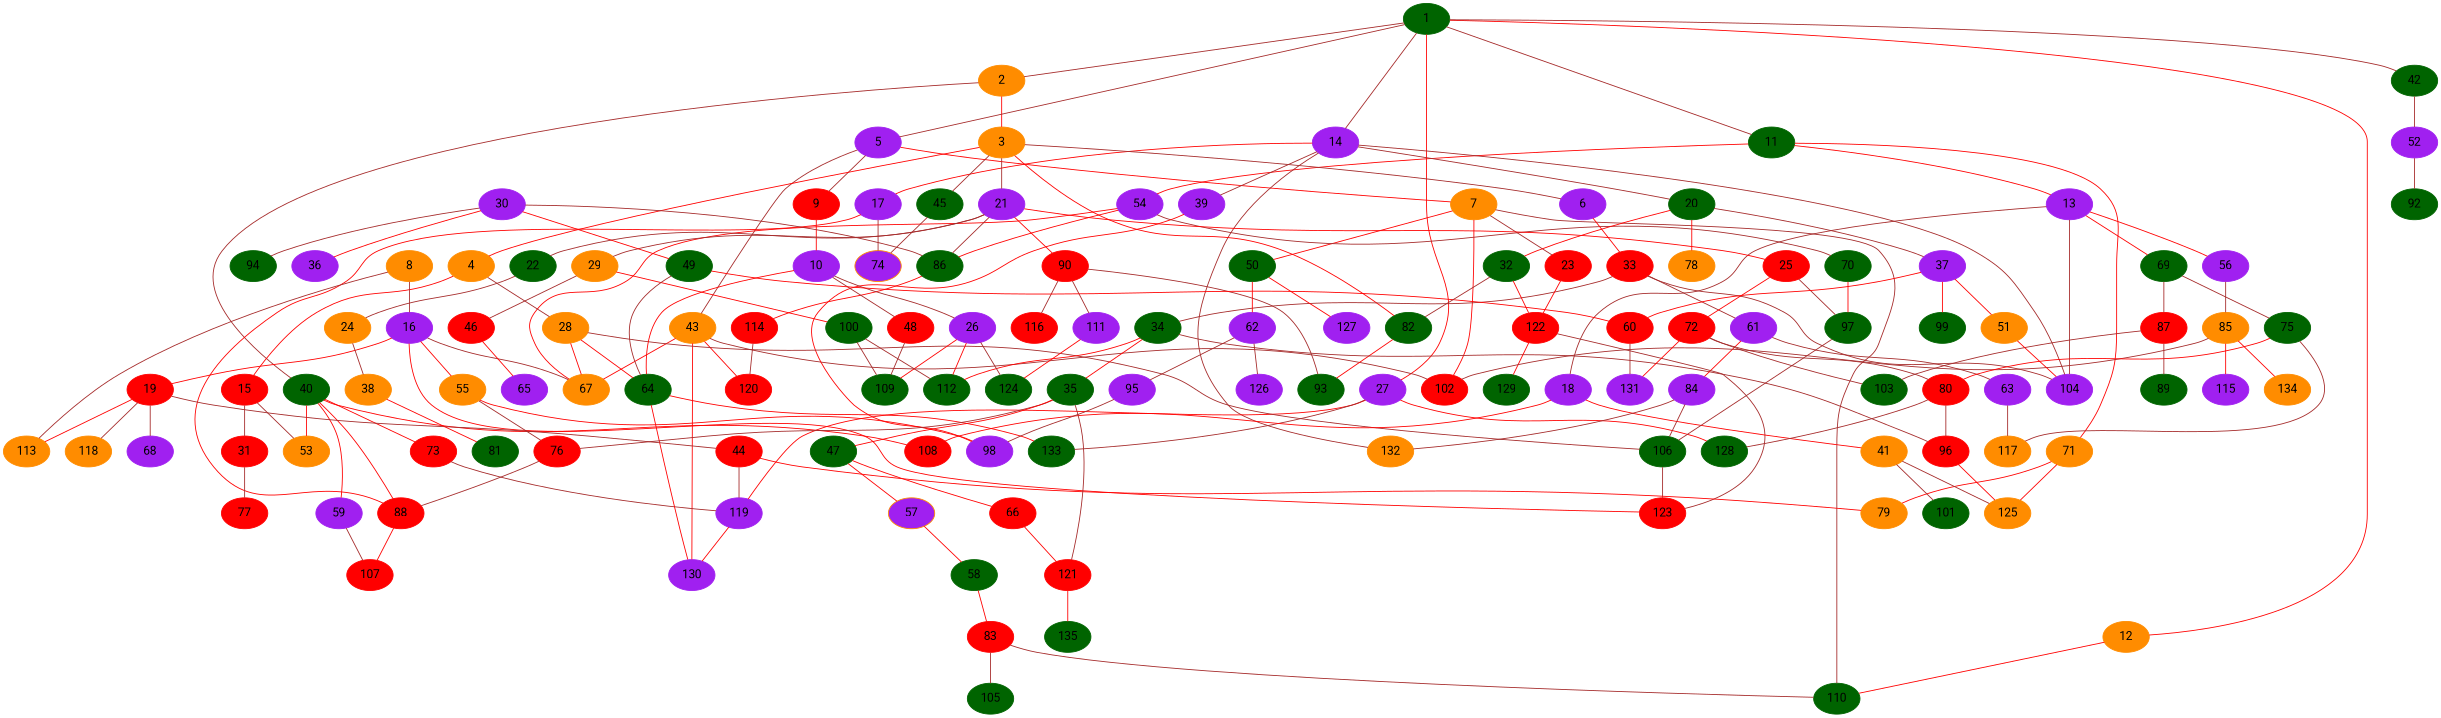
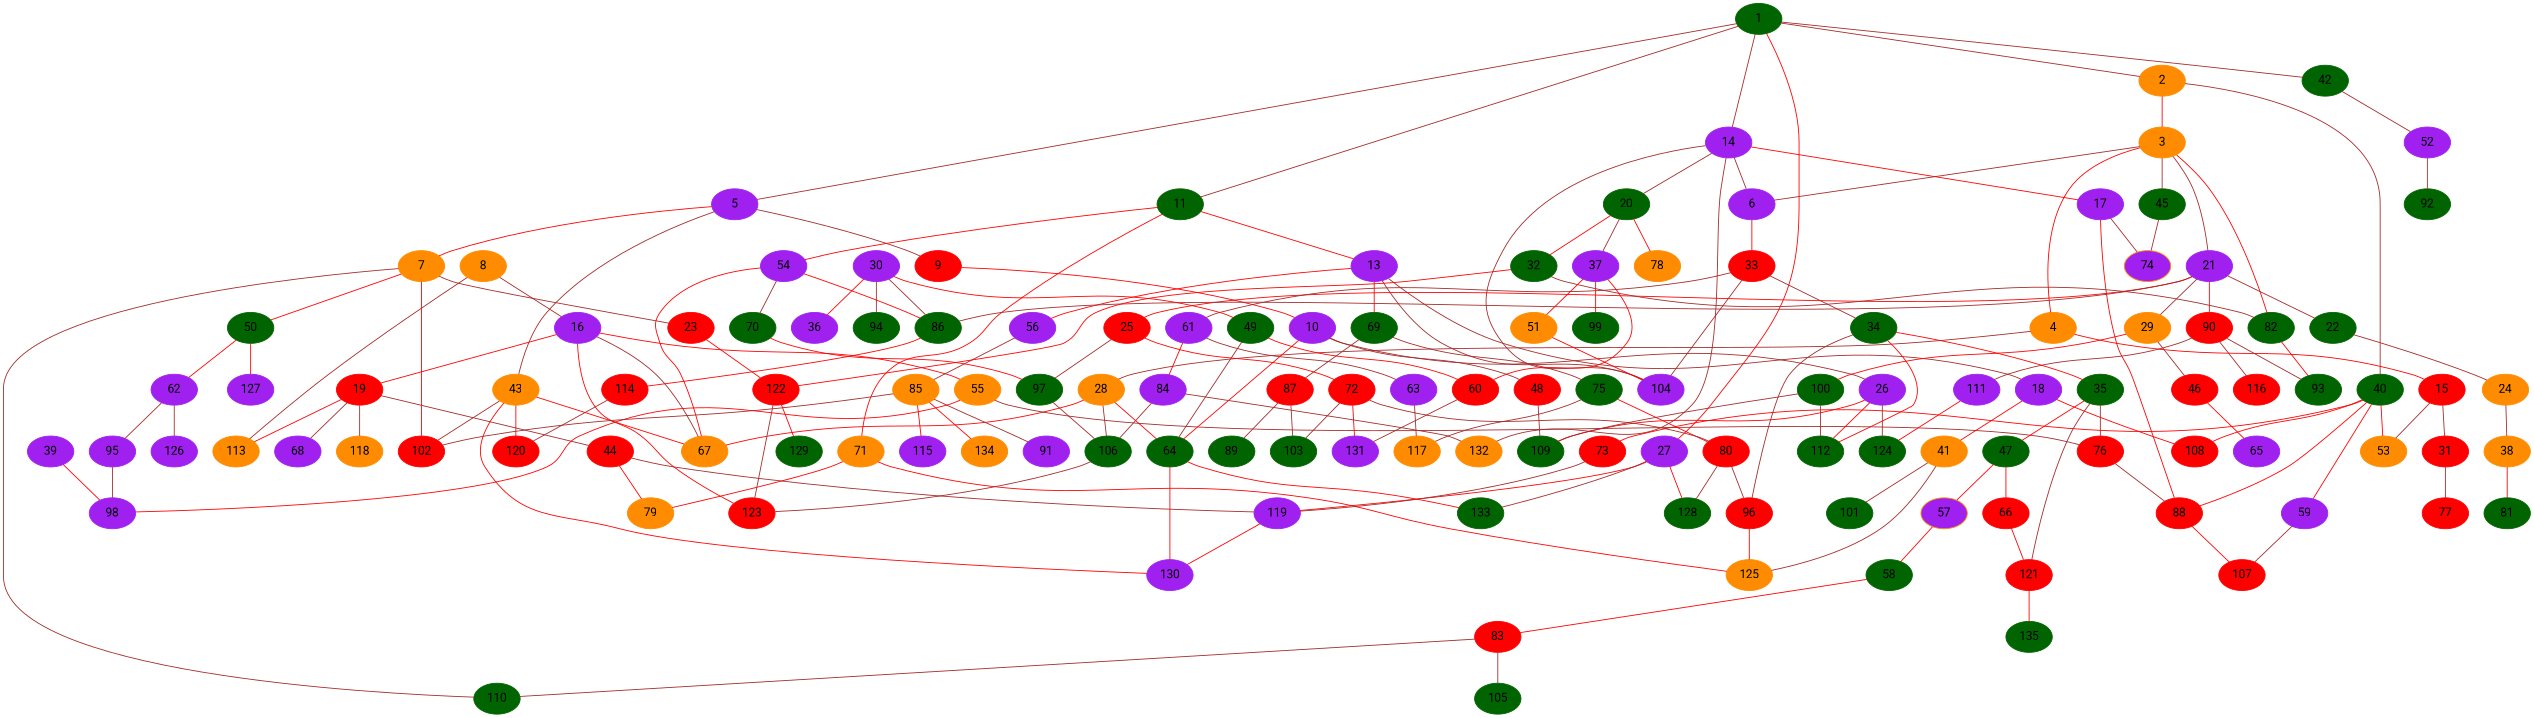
edge "14" -- "39": now "14" -- "6"
node "91": added
node "12": removed
